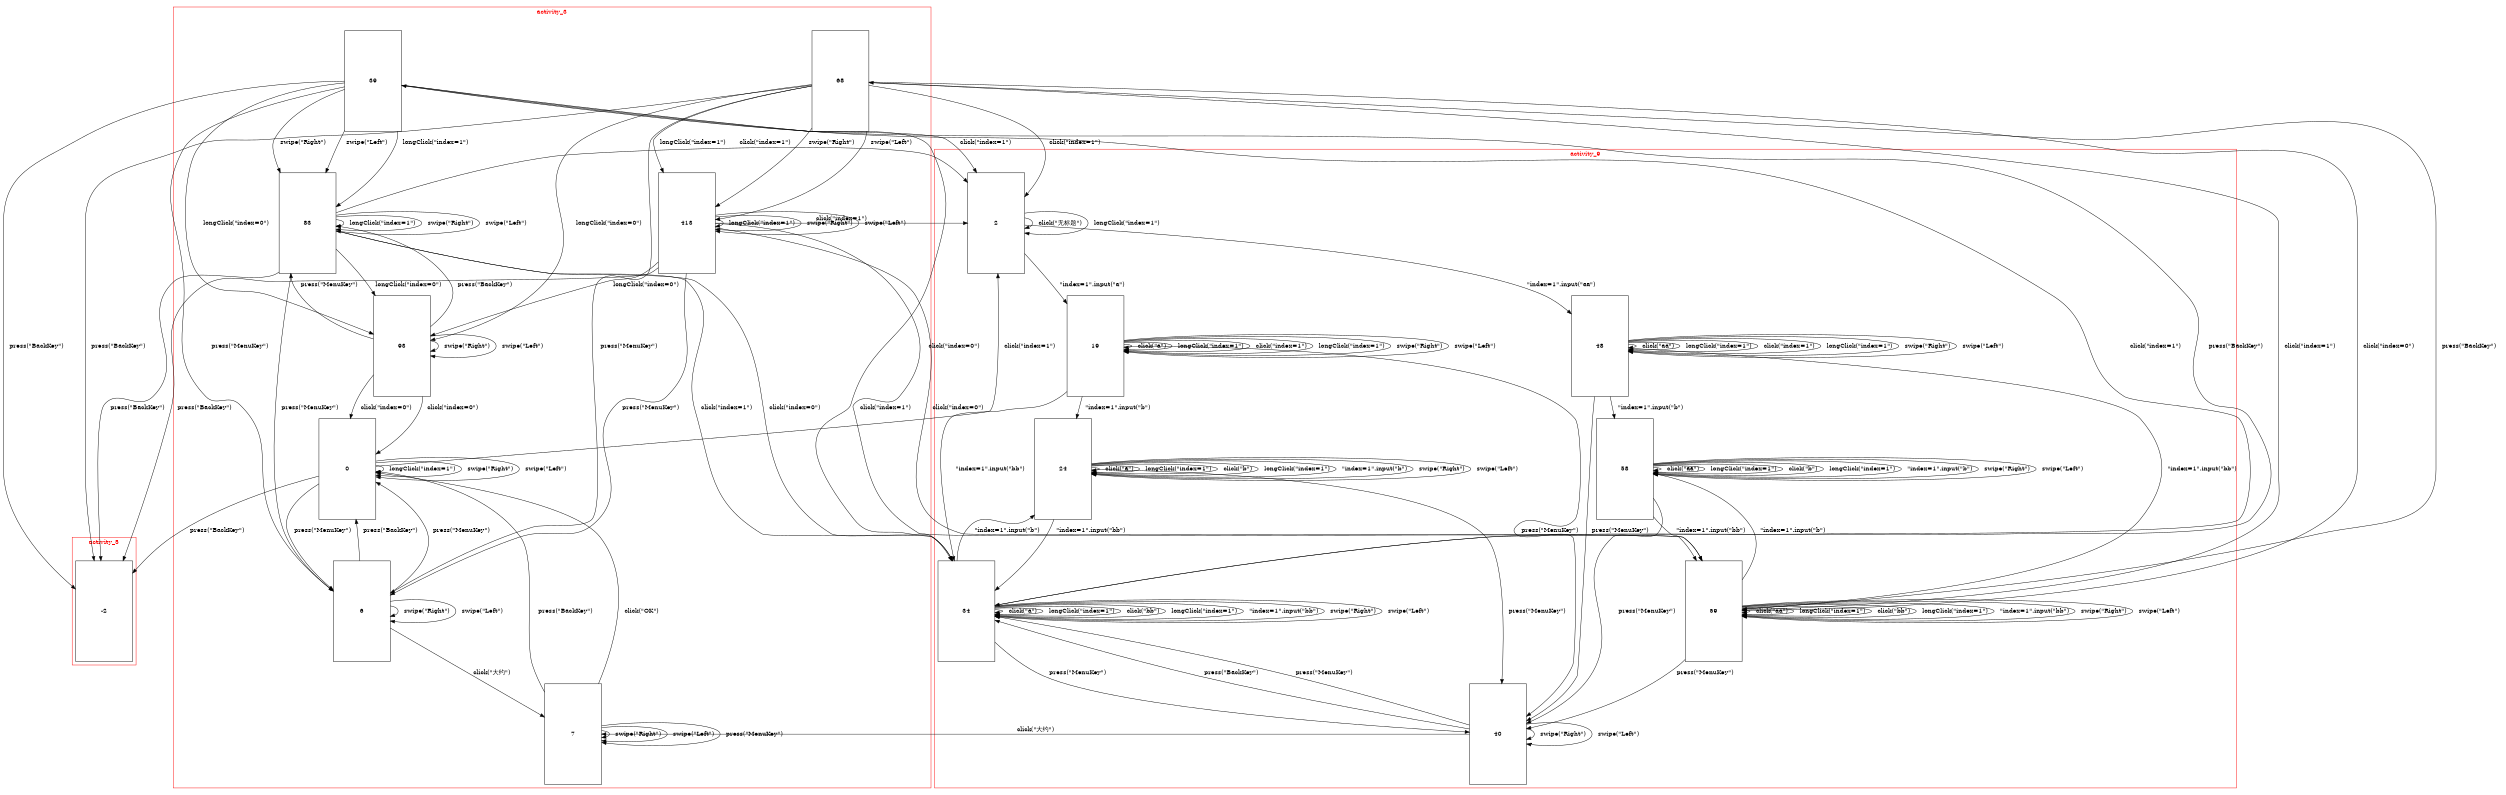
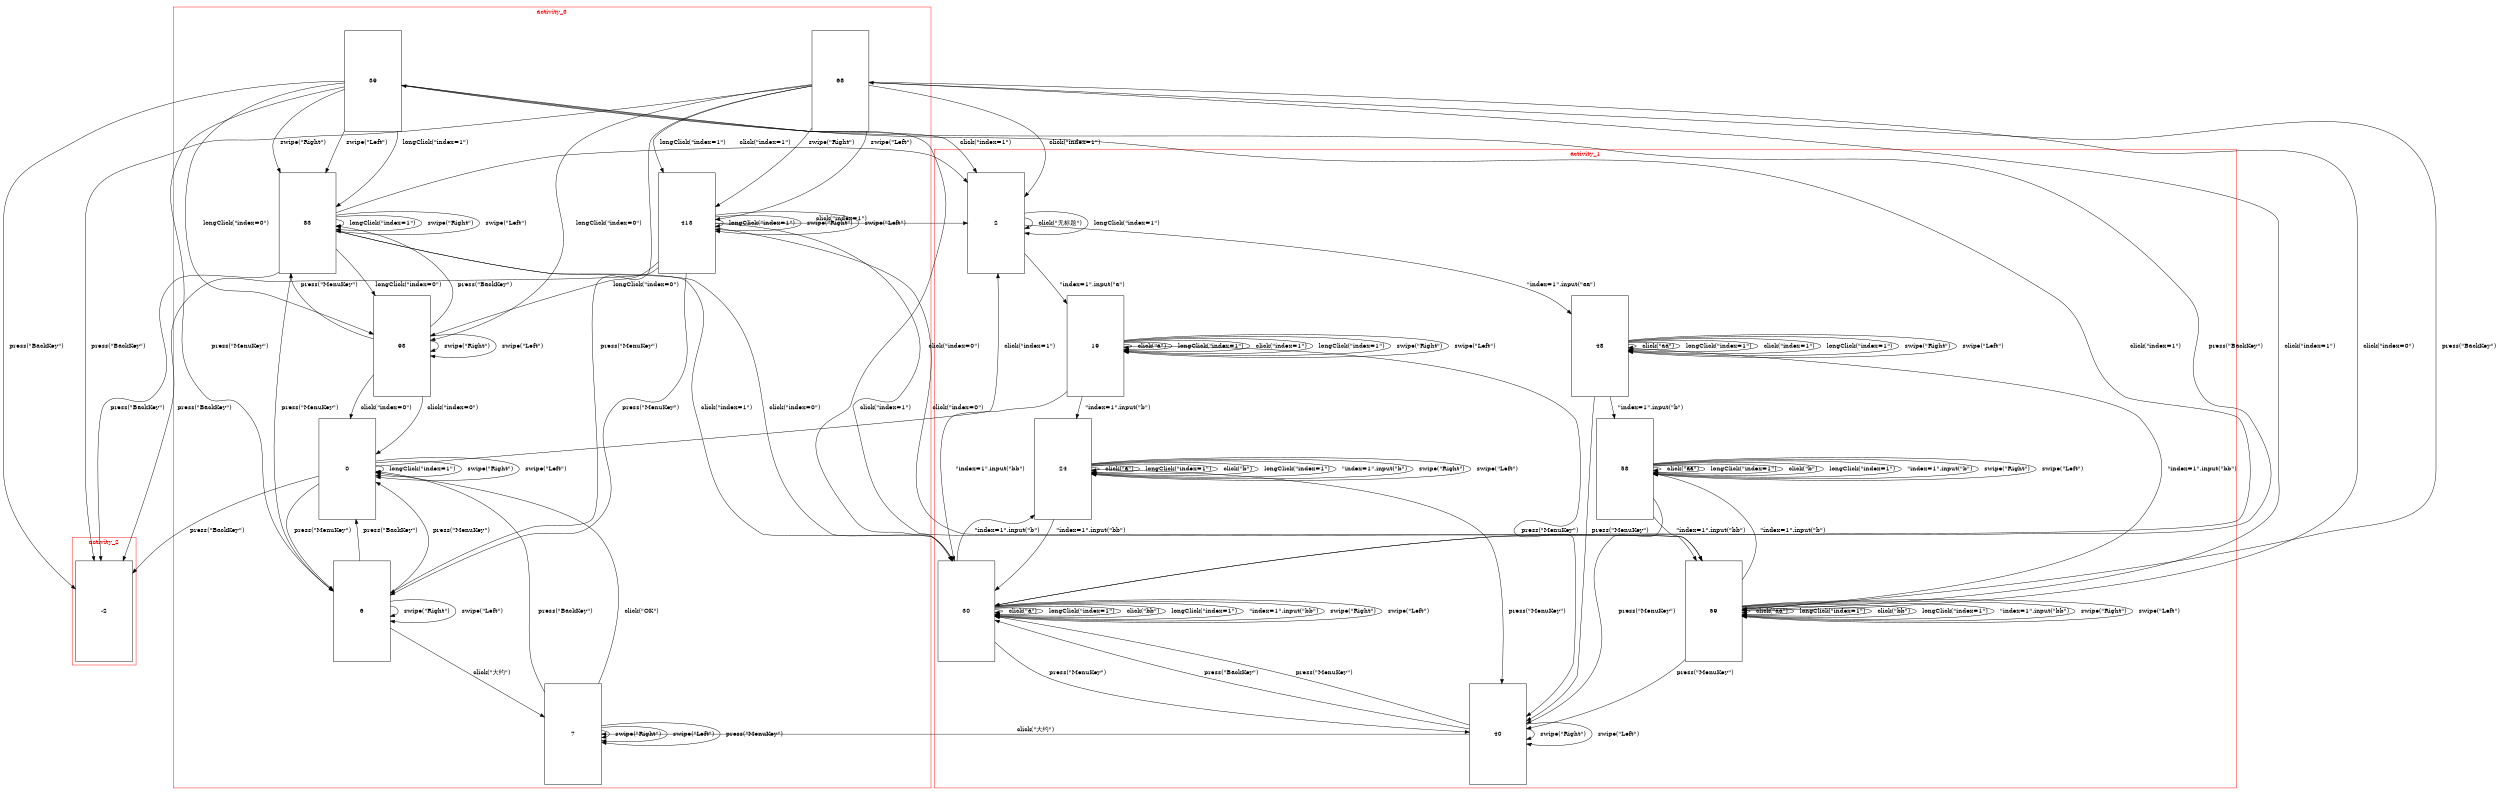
cluster "   activity_9   ": label "   activity_9   " -> "   activity_1   "
cluster "   activity_5   ": label "   activity_5   " -> "   activity_2   "
node "34": label "34" -> "30"
